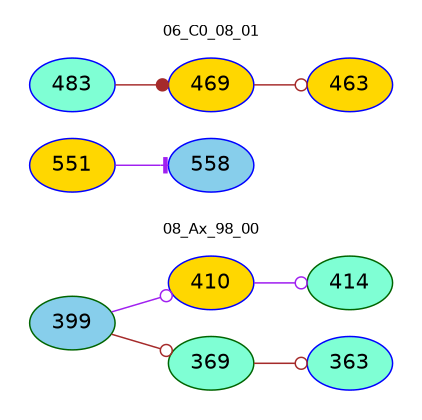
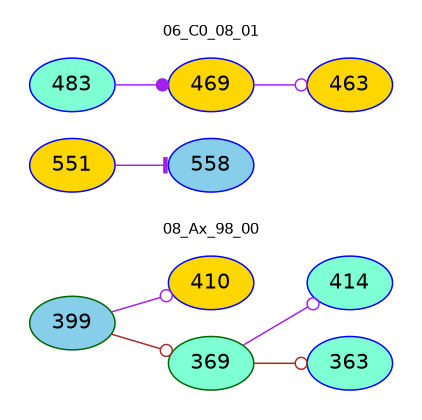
edge "483" -> "469": color brown -> purple
edge "469" -> "463": color brown -> purple
edge "410" -> "414": now "369" -> "414"
node "414": color darkgreen -> blue
